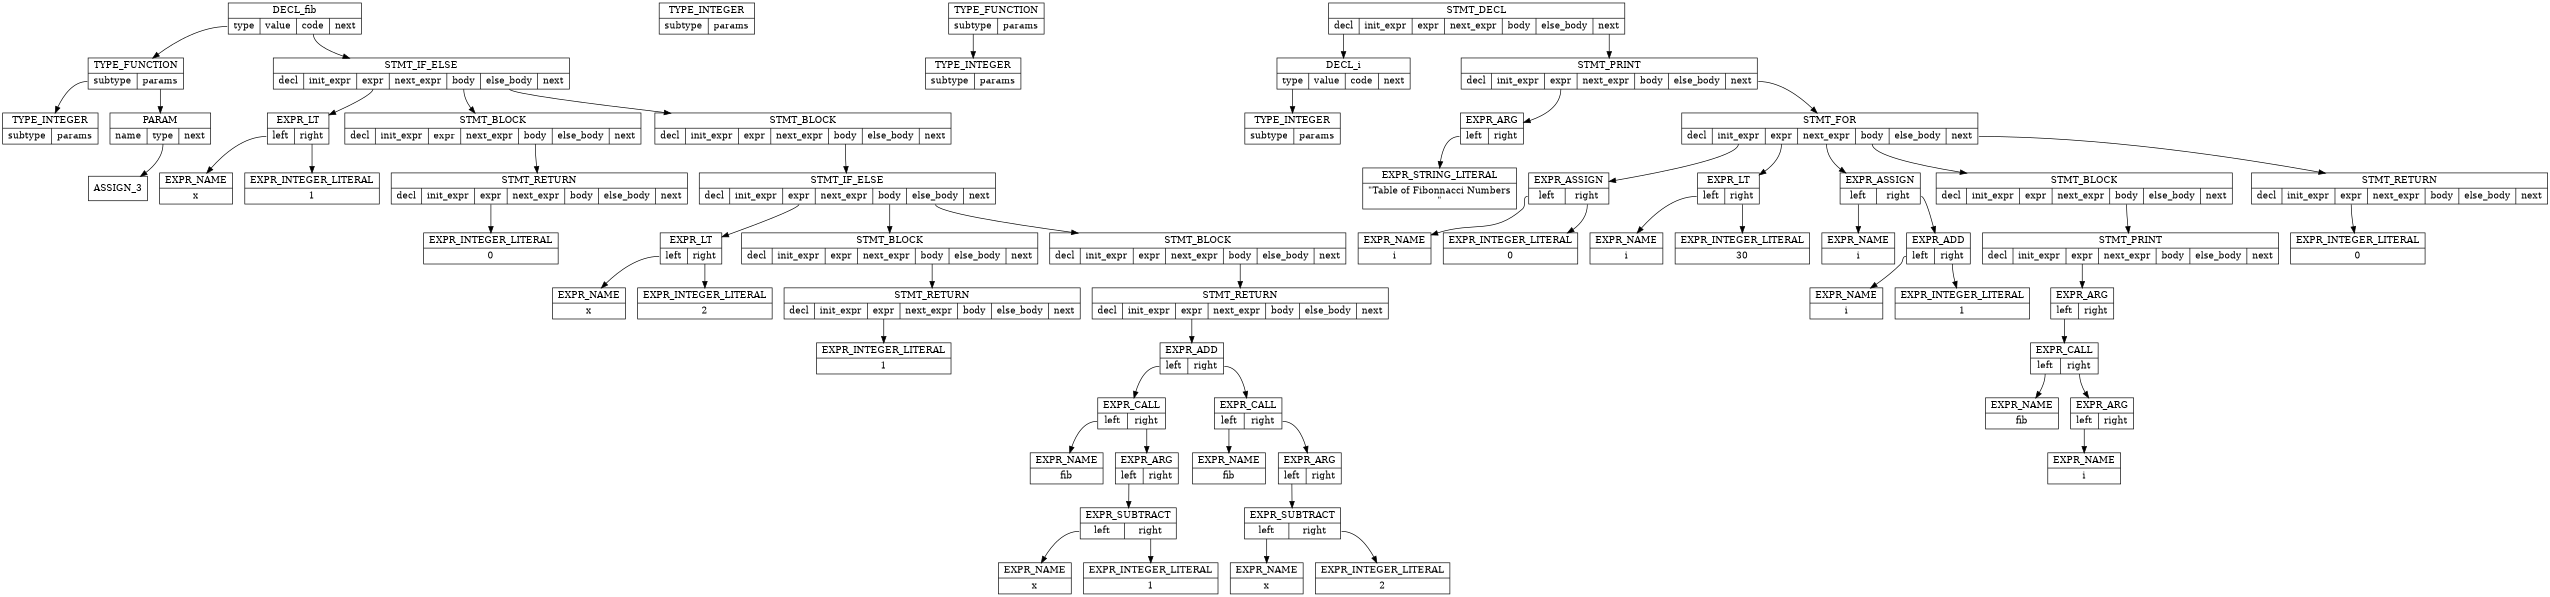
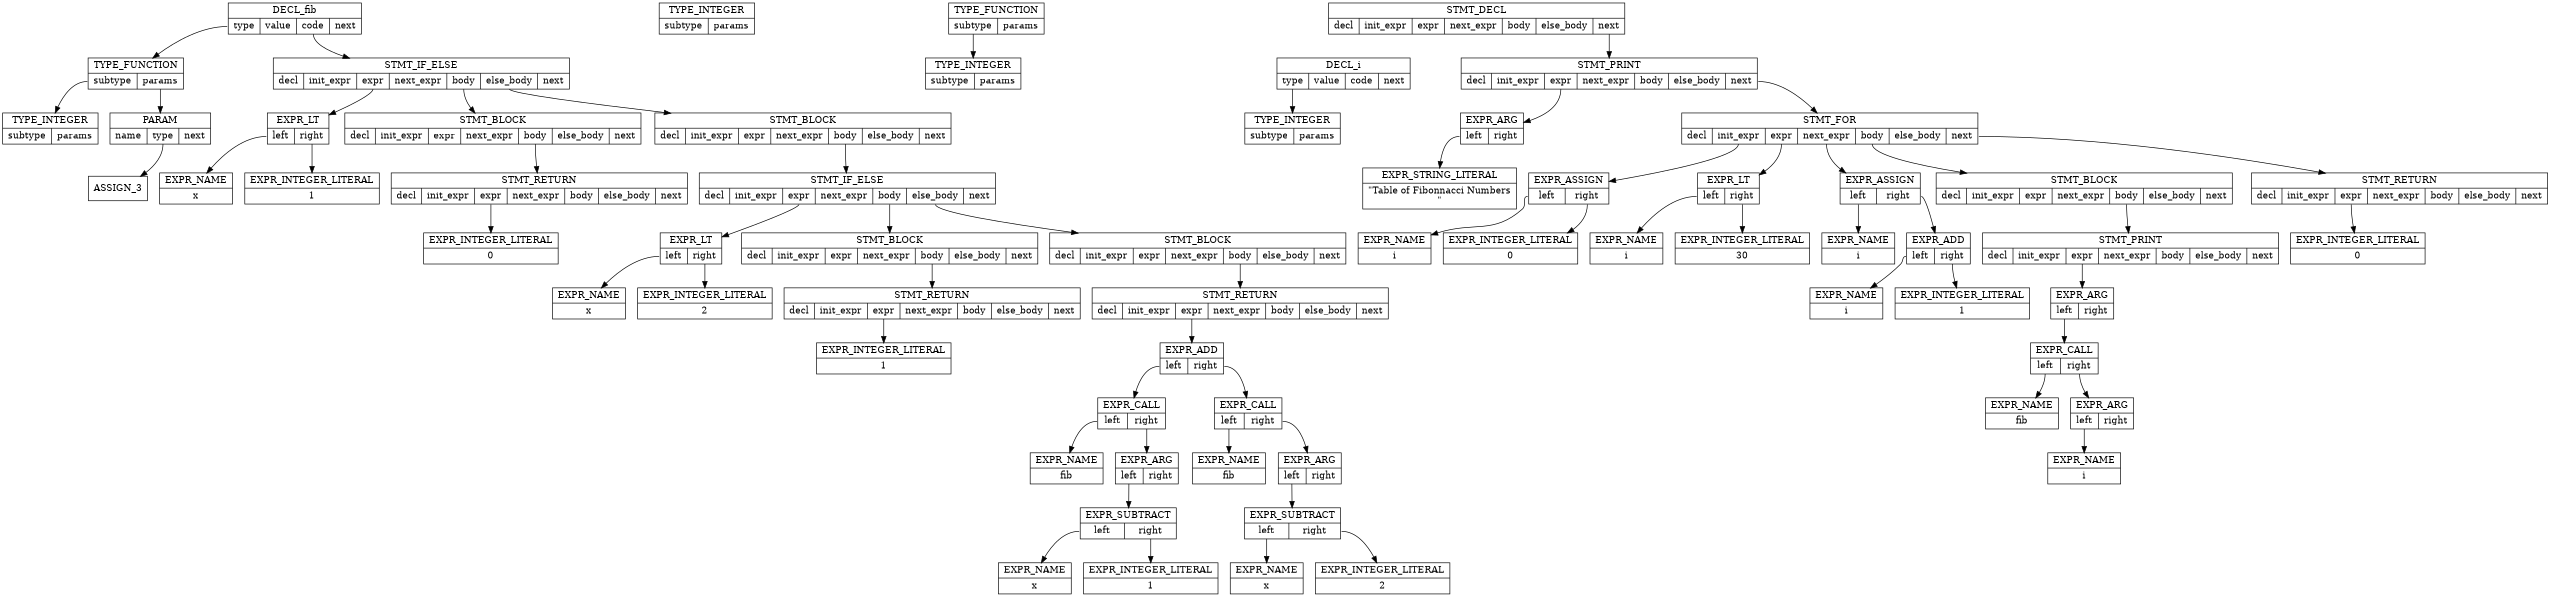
edge "STMT_DECL" -> "DECL_i": removed
